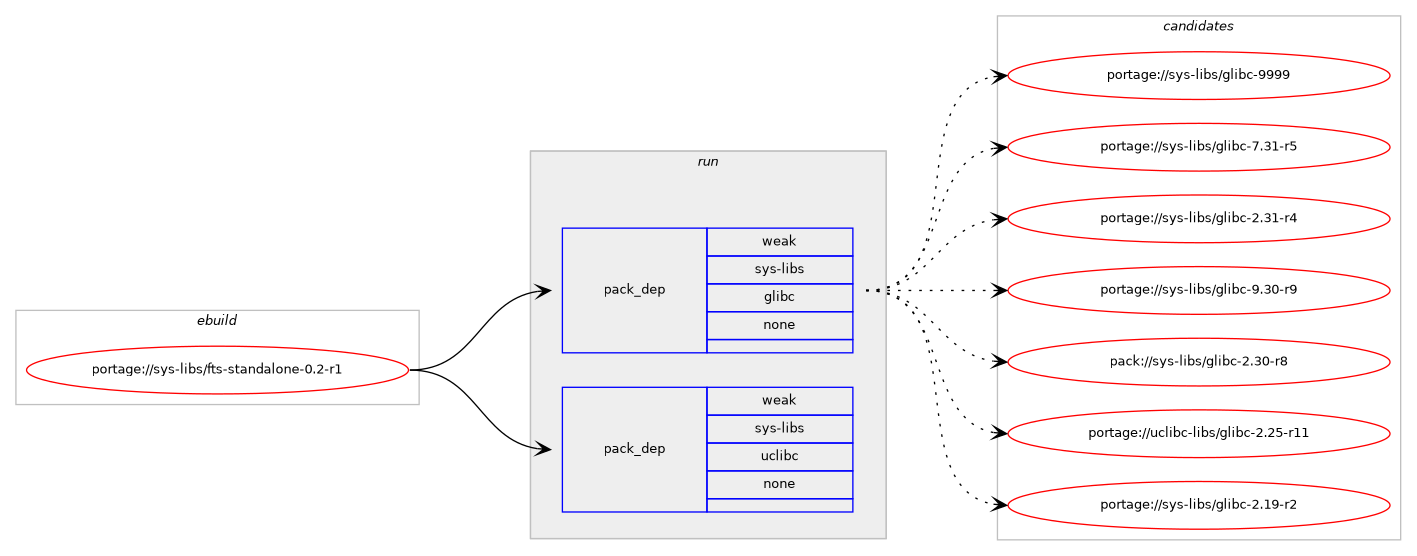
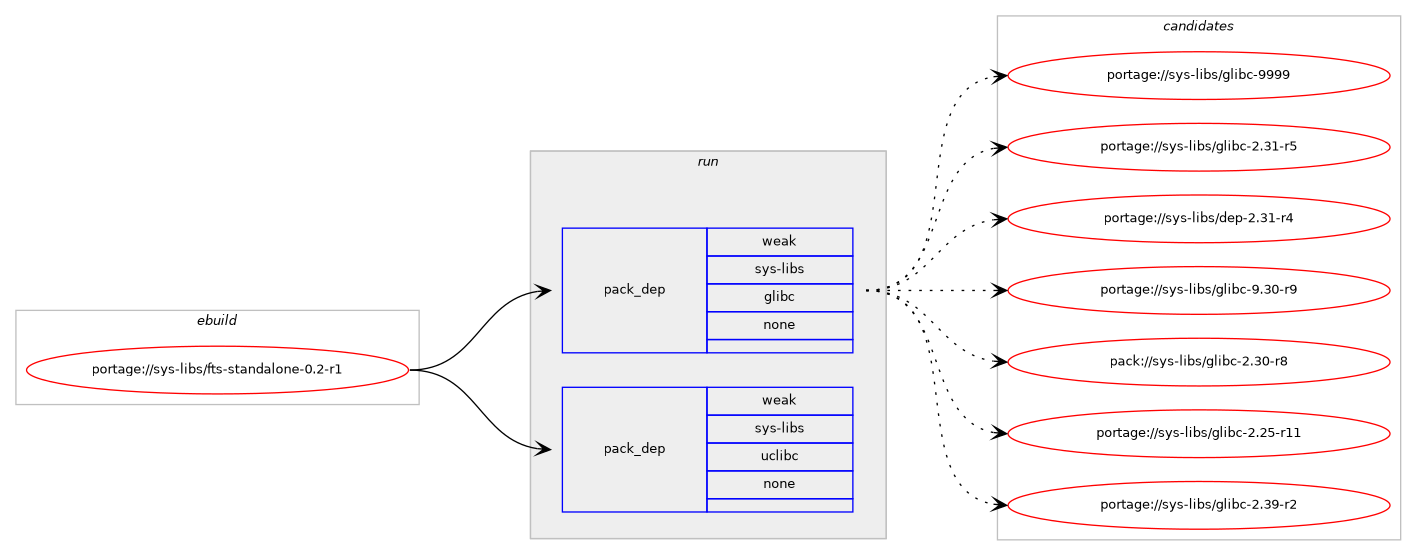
node "portage://sys-libs/glibc-7.31-r5": label "portage://sys-libs/glibc-7.31-r5" -> "portage://sys-libs/glibc-2.31-r5"
node "portage://sys-libs/glibc-2.31-r4": label "portage://sys-libs/glibc-2.31-r4" -> "portage://sys-libs/dep-2.31-r4"
node "portage://uclibc-libs/glibc-2.25-r11": label "portage://uclibc-libs/glibc-2.25-r11" -> "portage://sys-libs/glibc-2.25-r11"
node "portage://sys-libs/glibc-2.19-r2": label "portage://sys-libs/glibc-2.19-r2" -> "portage://sys-libs/glibc-2.39-r2"
